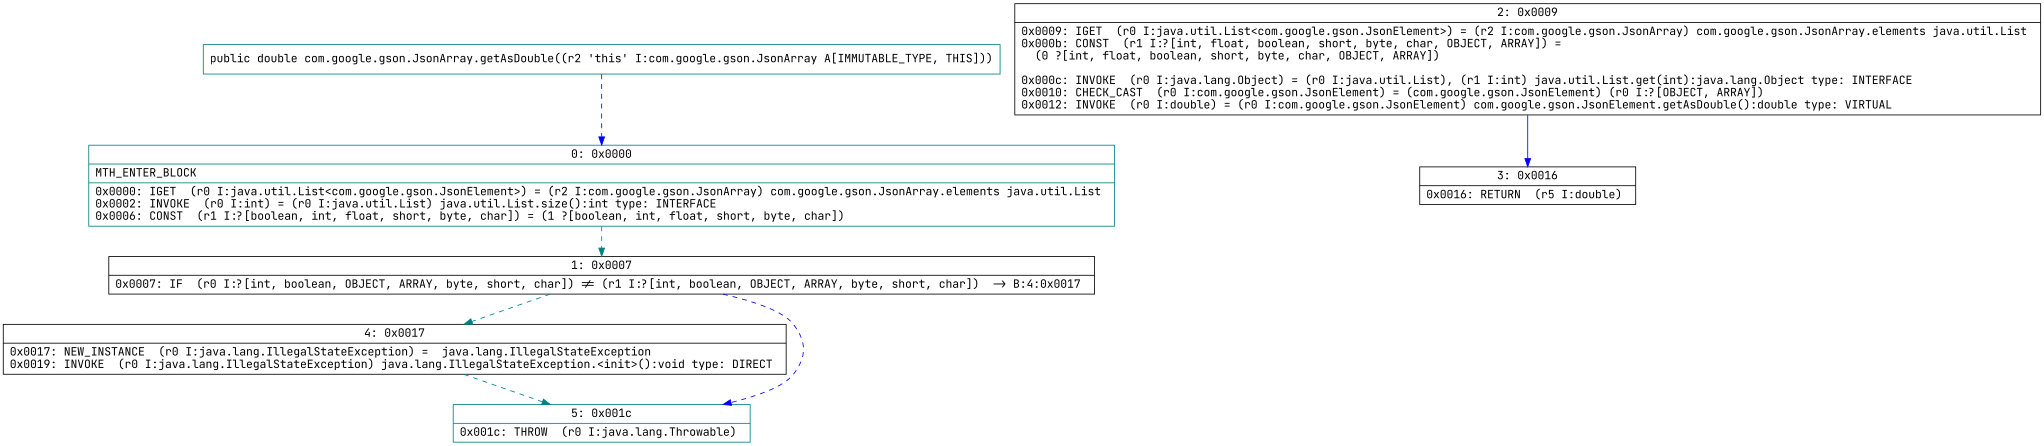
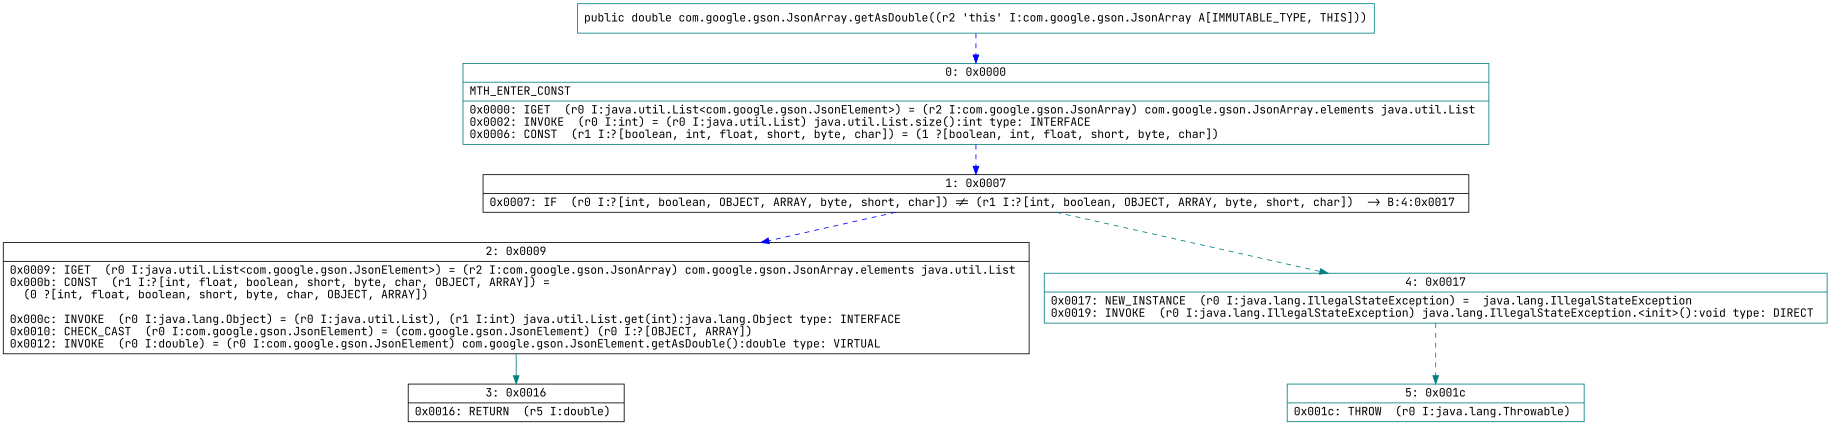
edge "2: 0x0009" -> "3: 0x0016": color blue -> teal
node "0: 0x0000": text "MTH_ENTER_BLOCK" -> "MTH_ENTER_CONST"
edge "0: 0x0000" -> "1: 0x0007": color teal -> blue
edge "1: 0x0007" -> "5: 0x001c": now "1: 0x0007" -> "2: 0x0009"
node "4: 0x0017": color black -> teal
